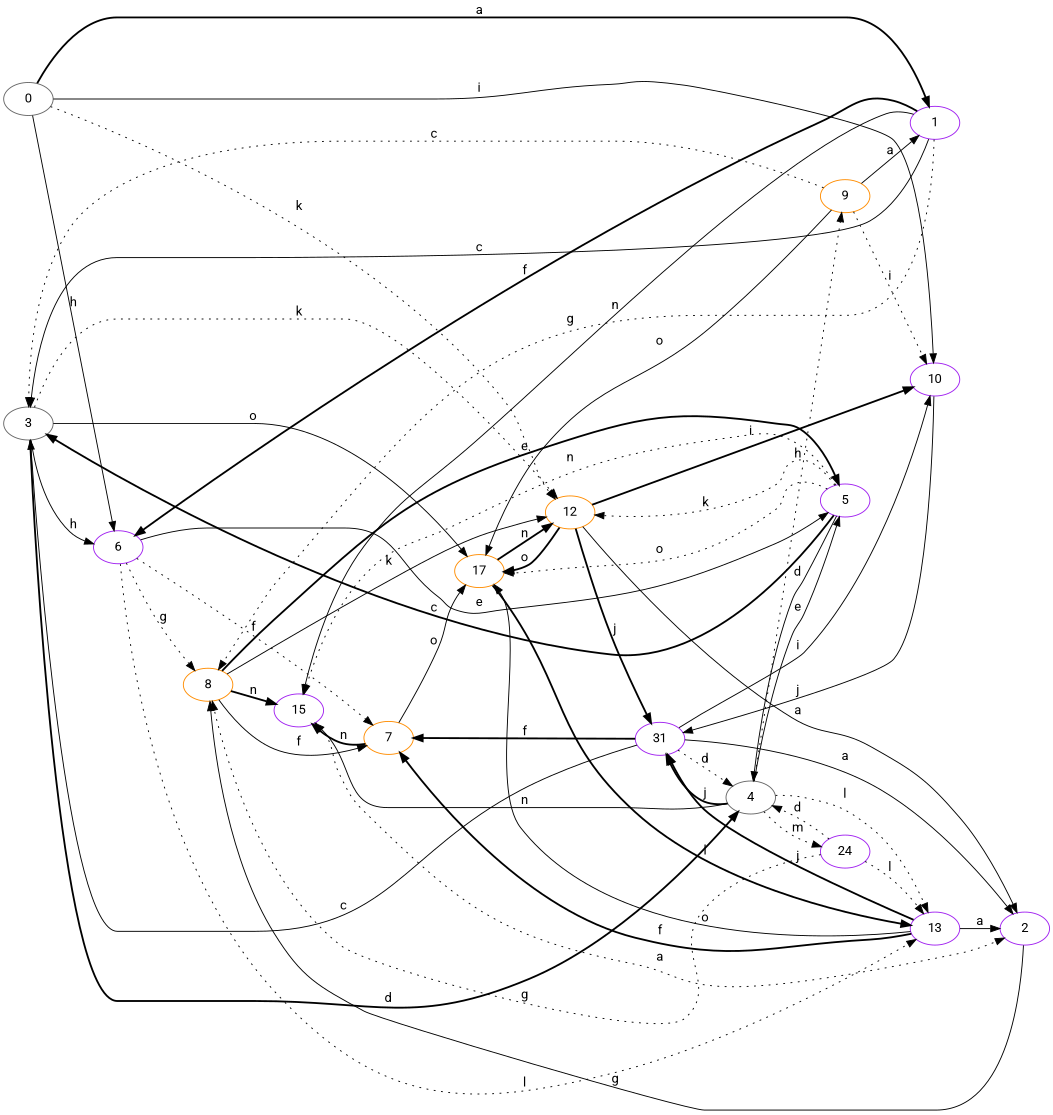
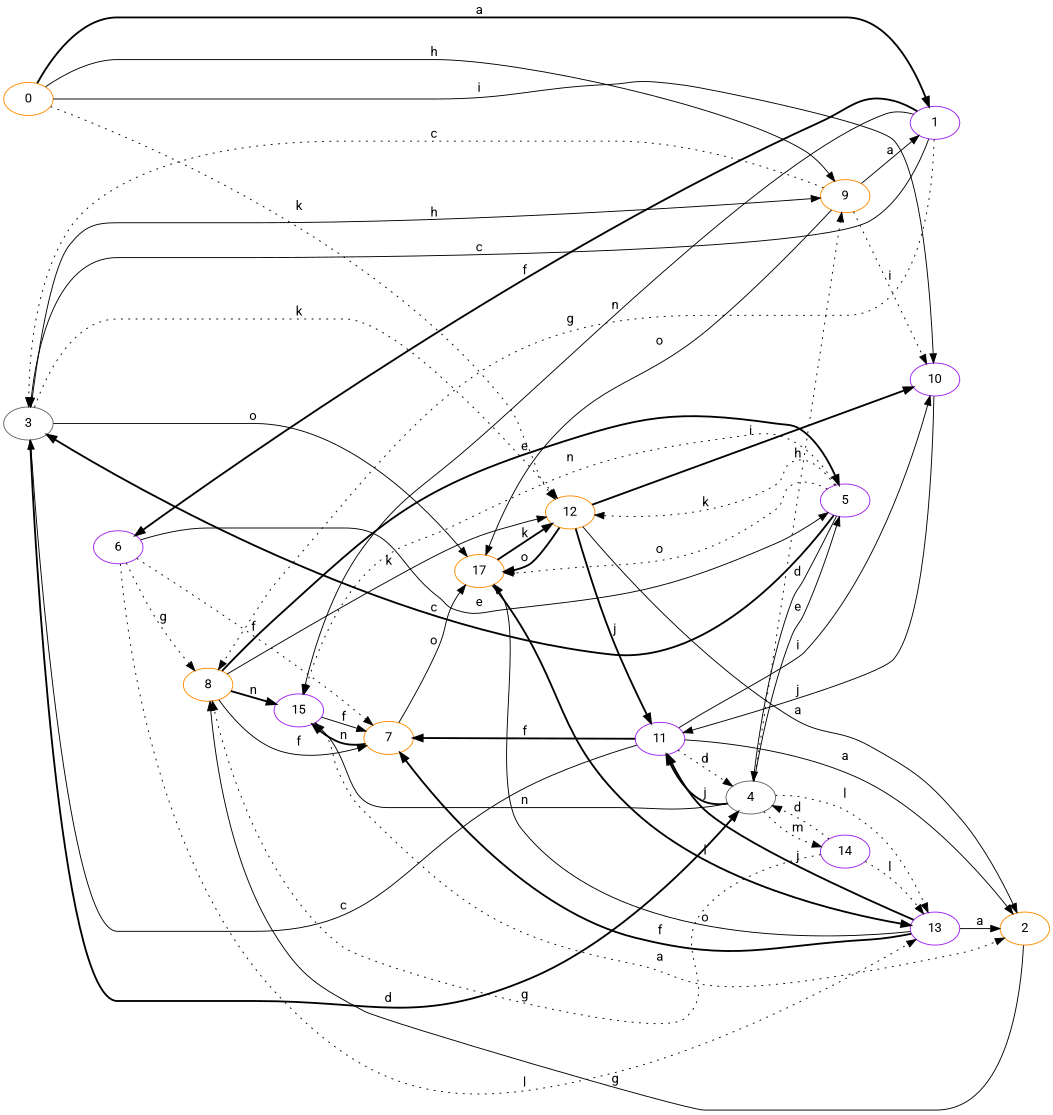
node "0": color gray40 -> darkorange
edge "0" -> "6": now "0" -> "9"
edge "3" -> "6": now "3" -> "9"
edge "17" -> "12": label "n" -> "k"
edge "15" -> "7": added, label "f"
node "31": label "31" -> "11"
node "24": label "24" -> "14"
node "2": color purple -> darkorange
